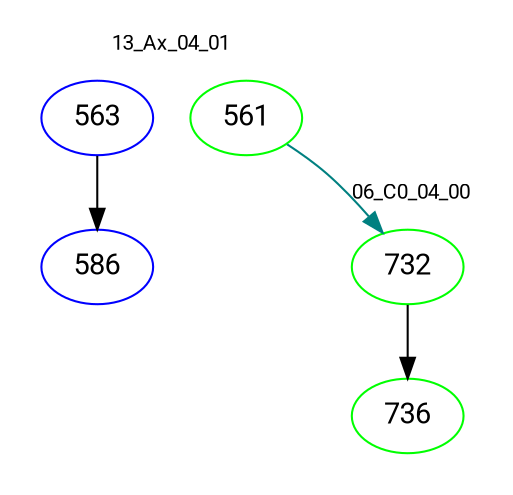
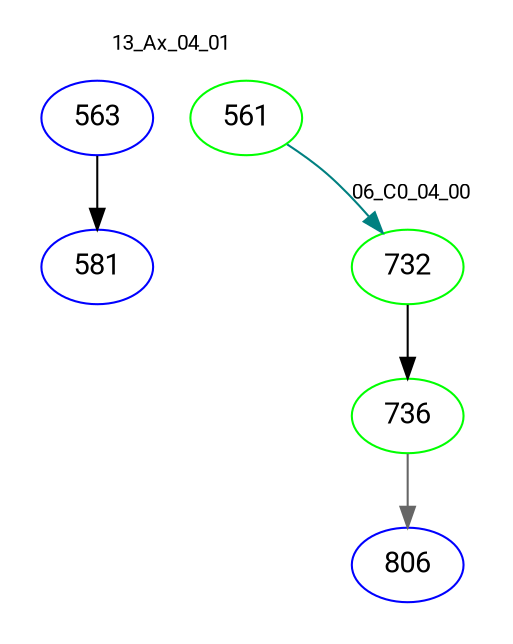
node "586": label "586" -> "581"
node "806": added
